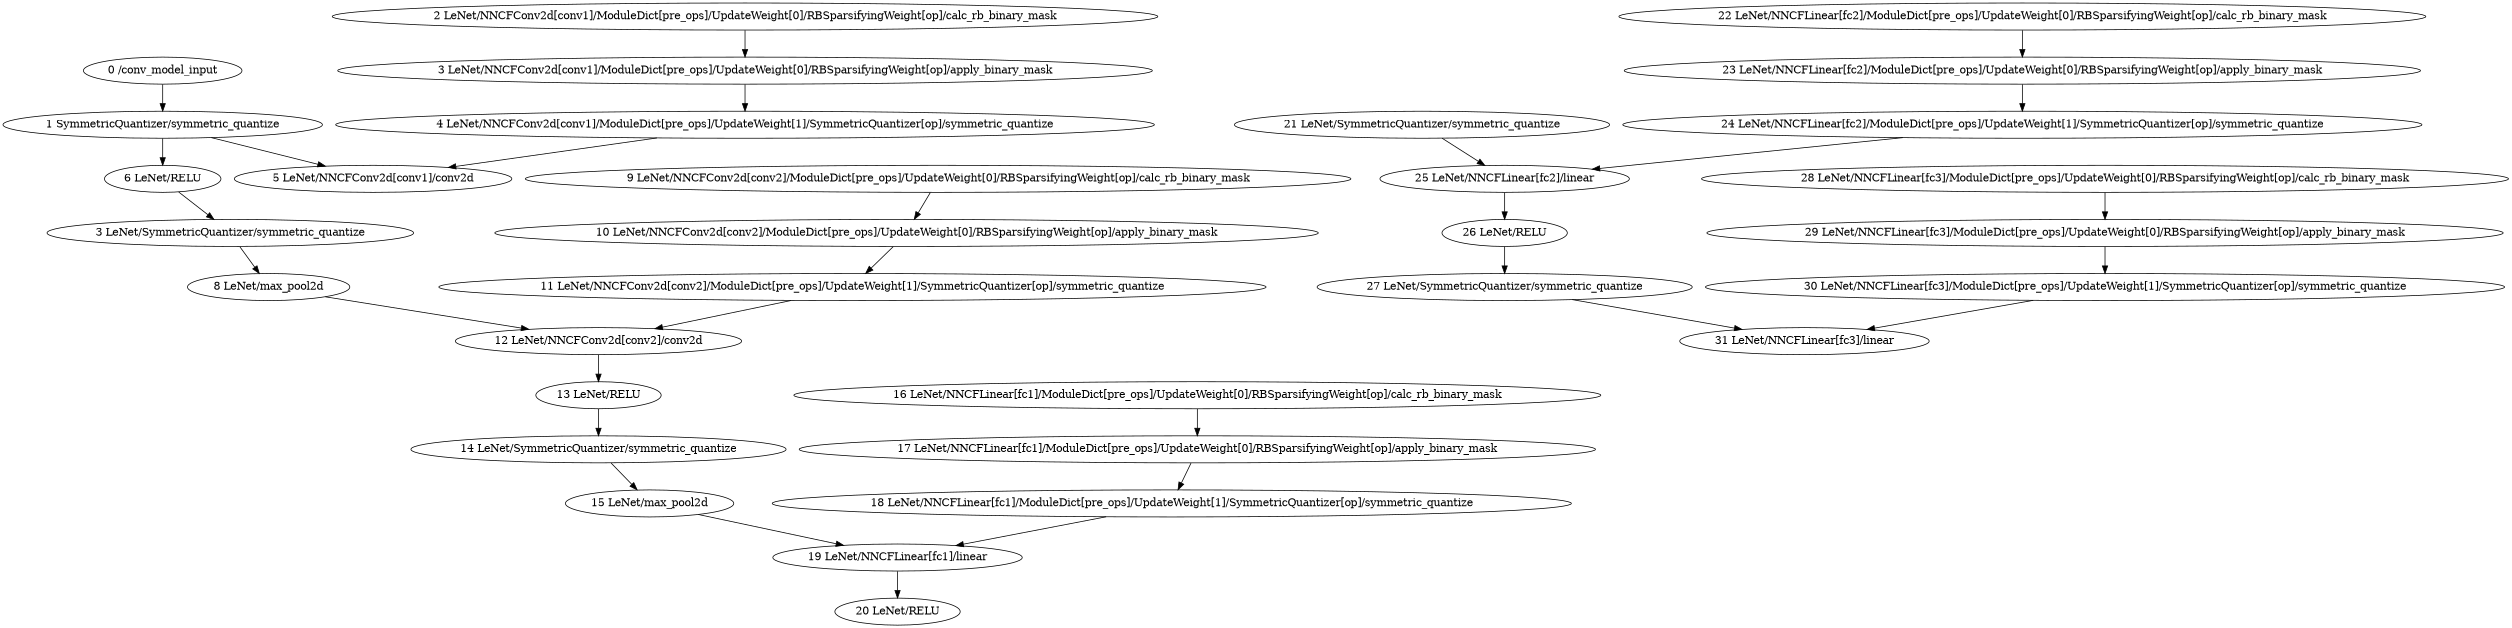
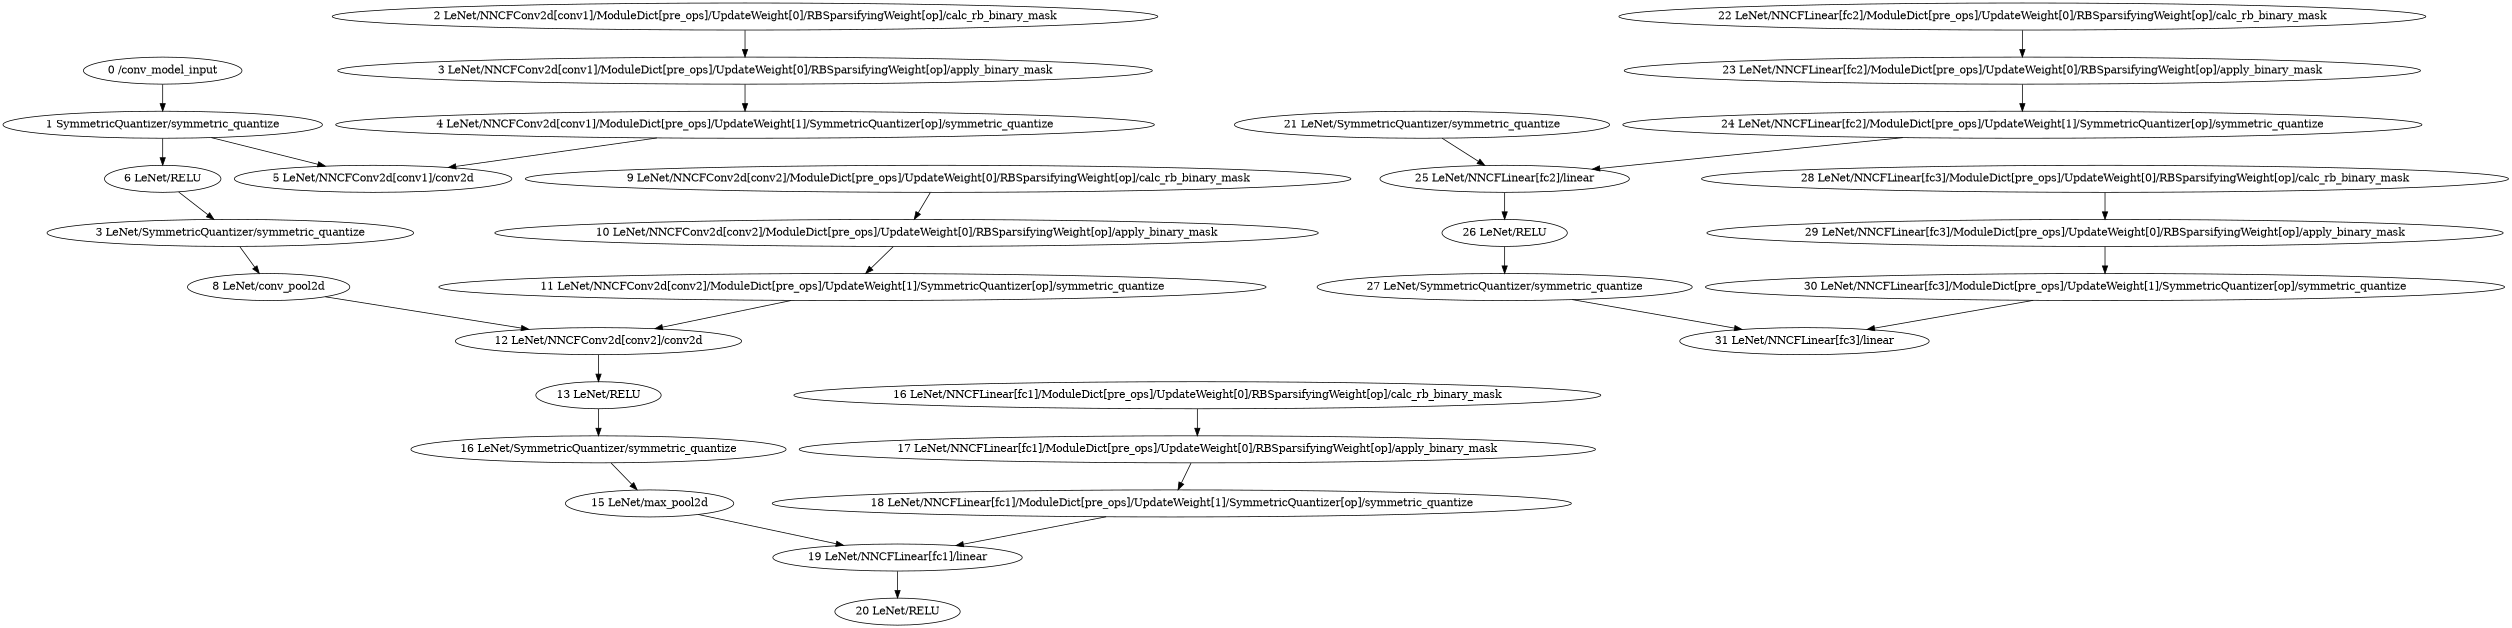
node "8 LeNet/max_pool2d": label "8 LeNet/max_pool2d" -> "8 LeNet/conv_pool2d"
node "14 LeNet/SymmetricQuantizer/symmetric_quantize": label "14 LeNet/SymmetricQuantizer/symmetric_quantize" -> "16 LeNet/SymmetricQuantizer/symmetric_quantize"
